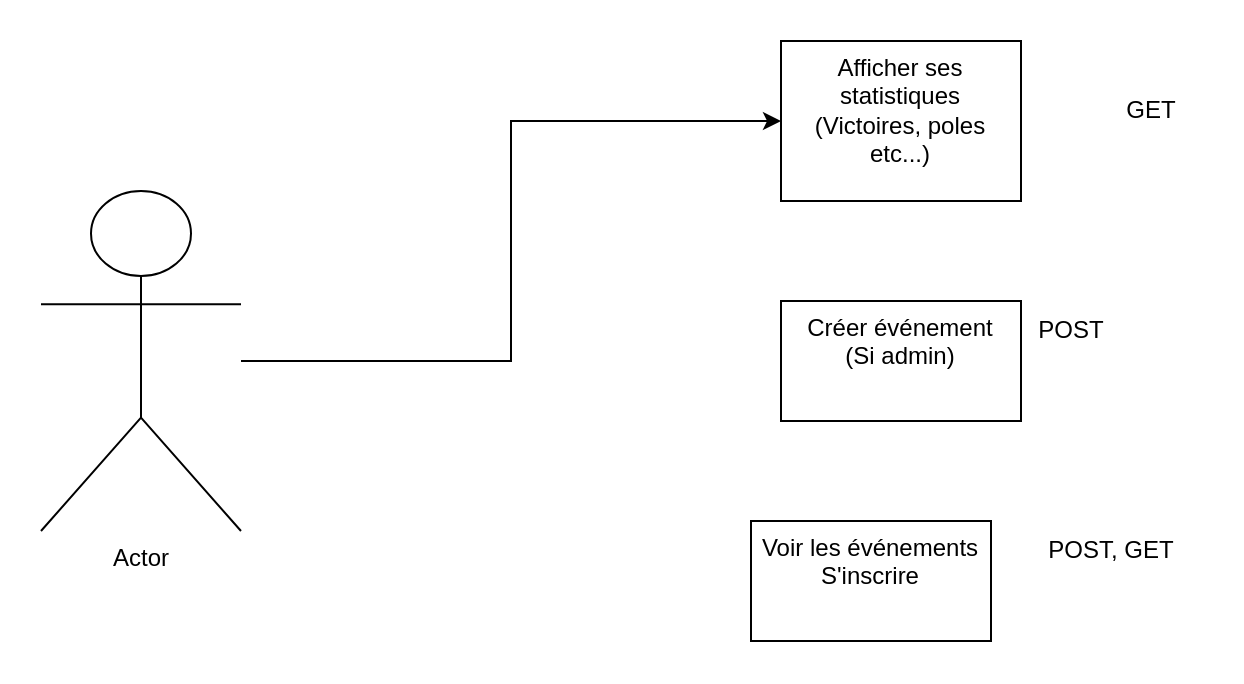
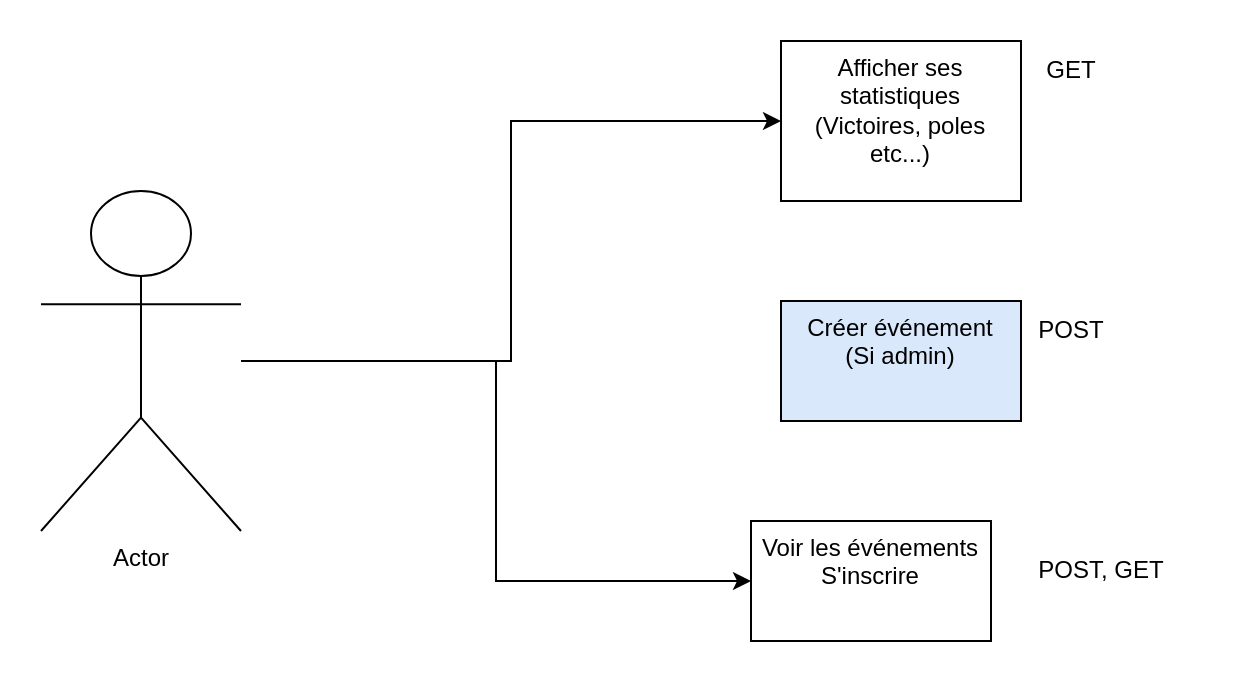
node "GET": moved (1151, 111) -> (1071, 71)
node "Créer événement (Si admin)": fillcolor #ffffff -> #dae8fc
node "POST, GET": moved (1111, 551) -> (1101, 571)
edge "Actor" -> "Voir les événements S'inscrire": added
